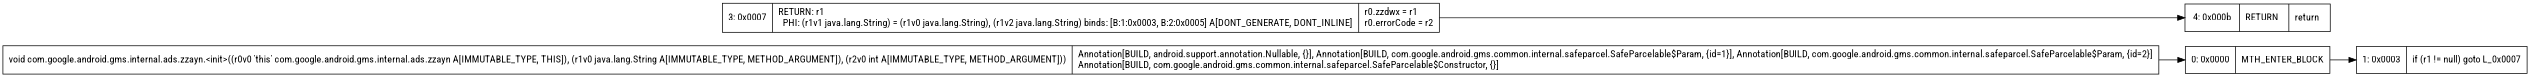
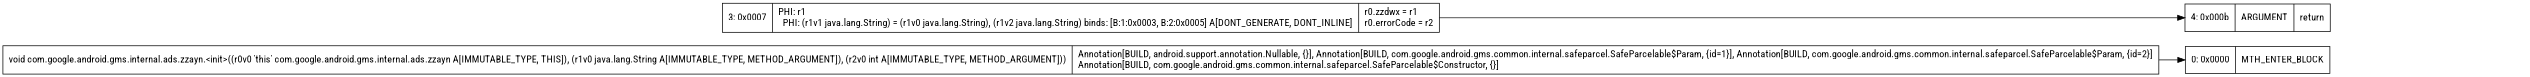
node "3: 0x0007": text "RETURN: r1" -> "PHI: r1"
node "4: 0x000b": text "RETURN" -> "ARGUMENT"
node "1: 0x0003": removed
